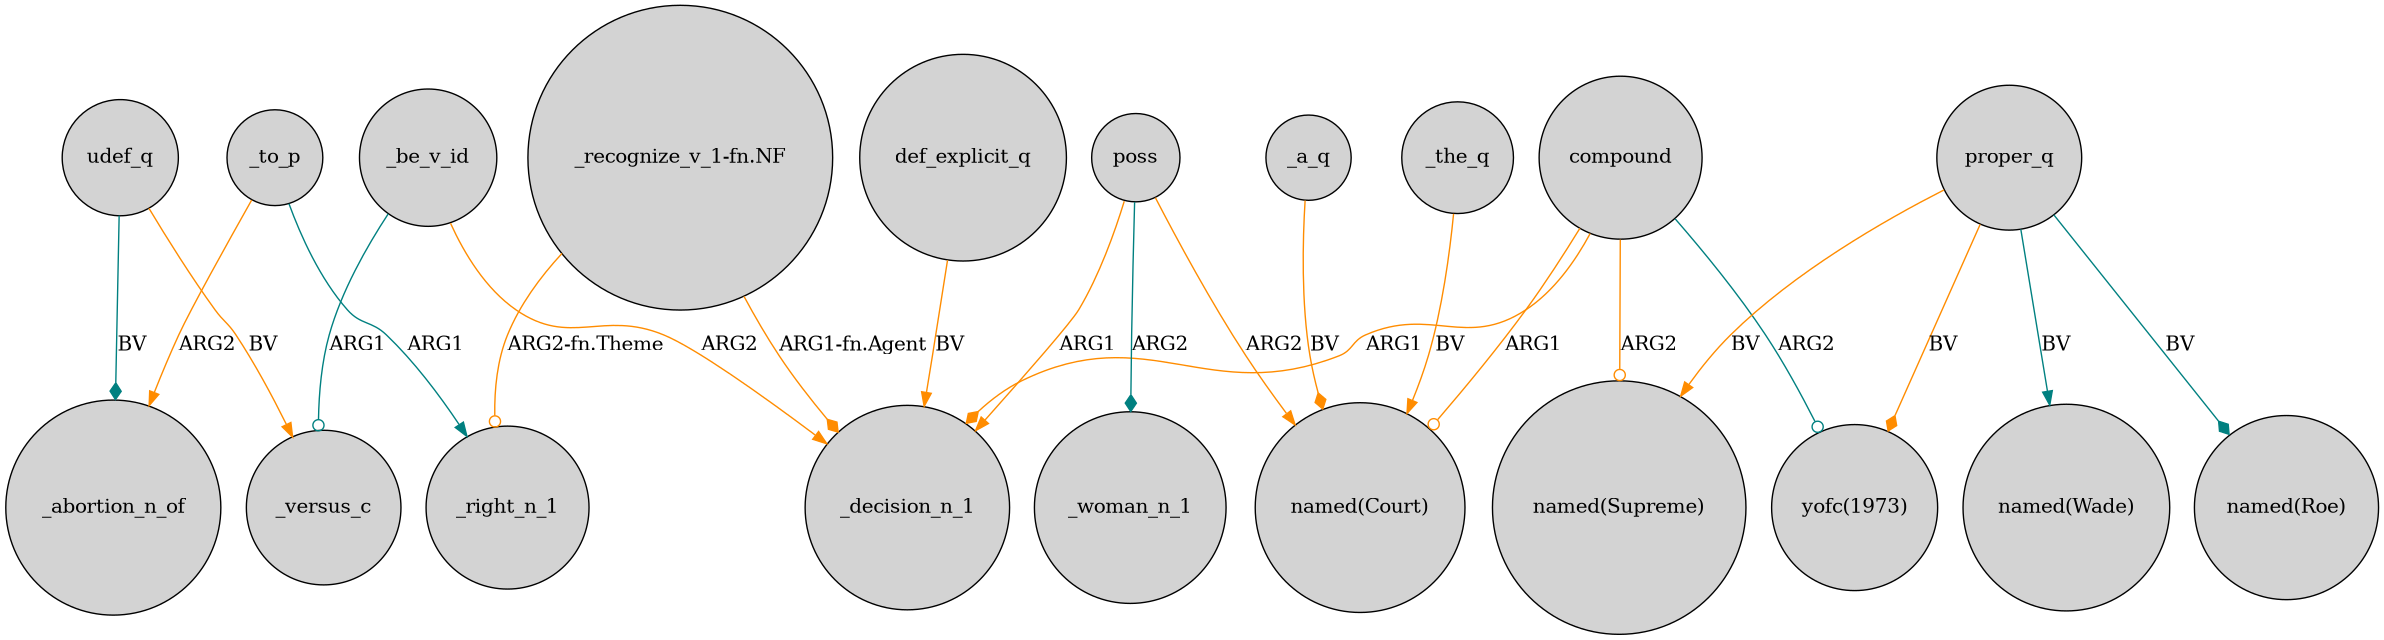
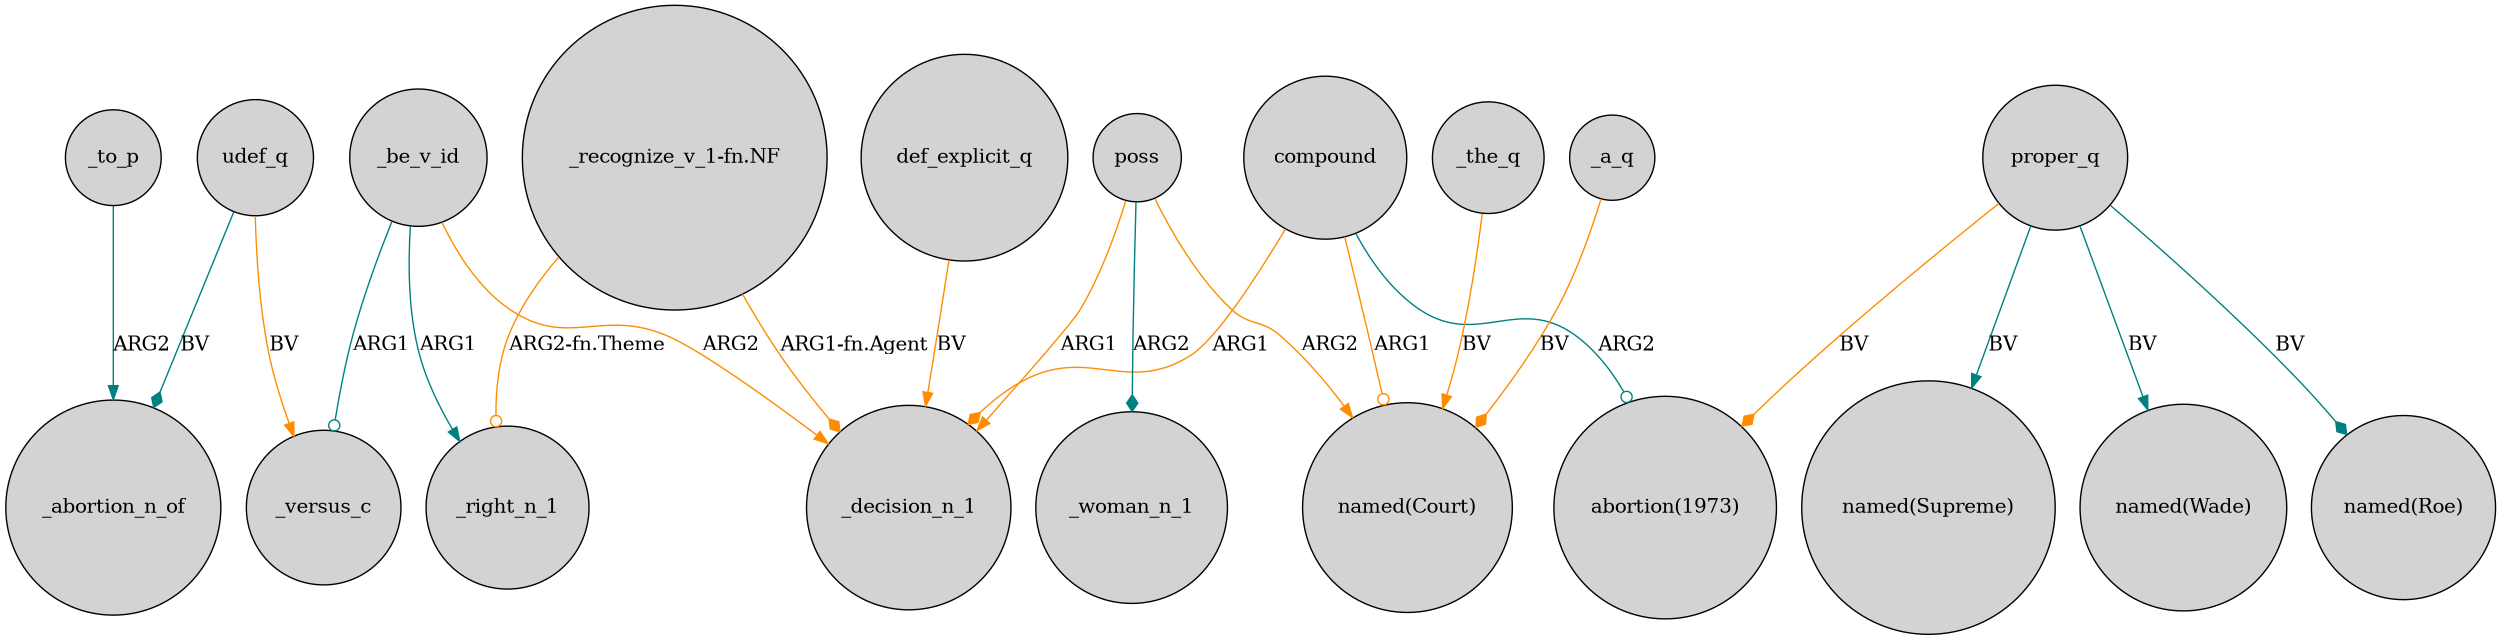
edge "proper_q" -> "named(Supreme)": color darkorange -> teal
edge "_to_p" -> "_abortion_n_of": color darkorange -> teal
edge "compound" -> "named(Supreme)": removed, label "ARG2"
edge "_to_p" -> "_right_n_1": now "_be_v_id" -> "_right_n_1"
node "yofc(1973)": label "yofc(1973)" -> "abortion(1973)"
